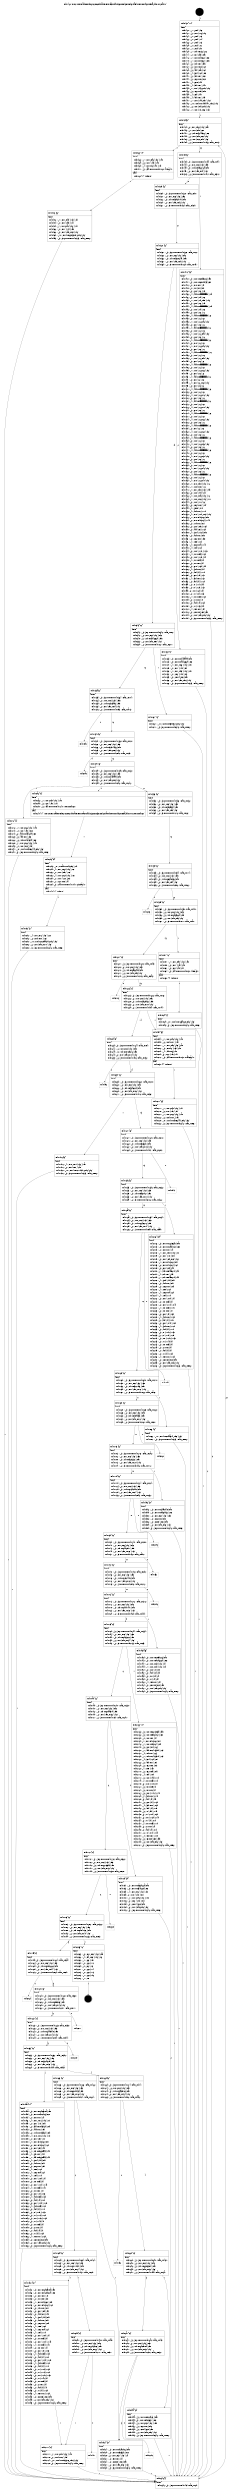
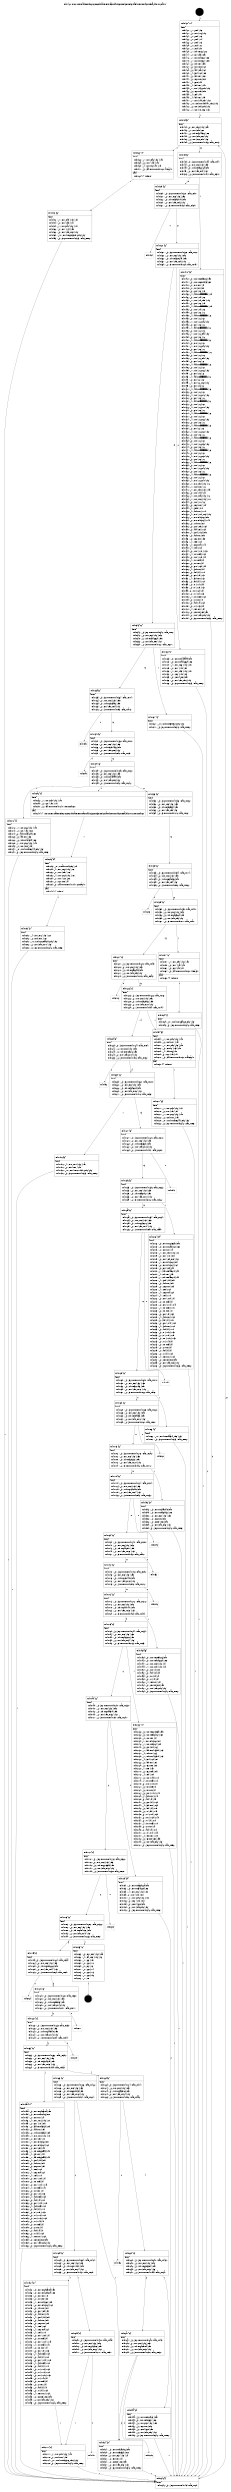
node "0x401f8d": added
